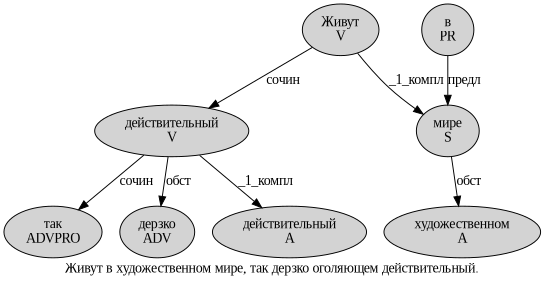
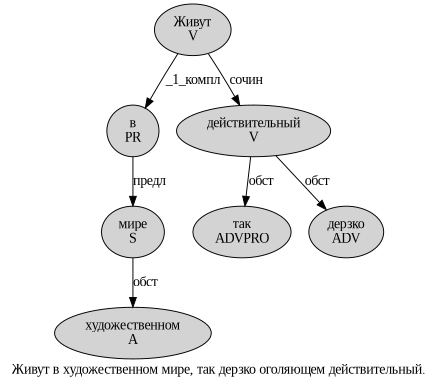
edge "Живут V" -> "мире S": now "Живут V" -> "в PR"
edge "действительный V" -> "так ADVPRO": label "сочин" -> "обст"
node "действительный A": removed
